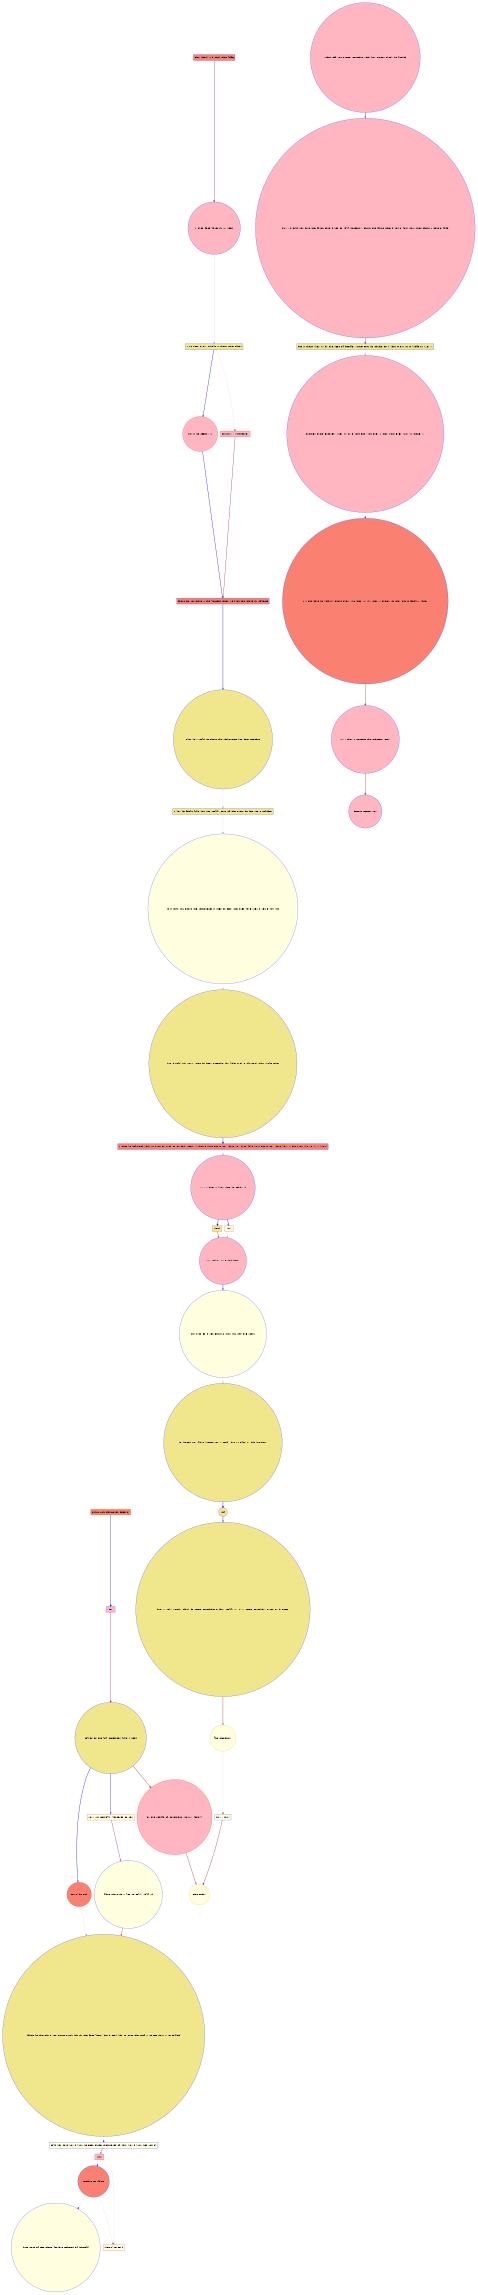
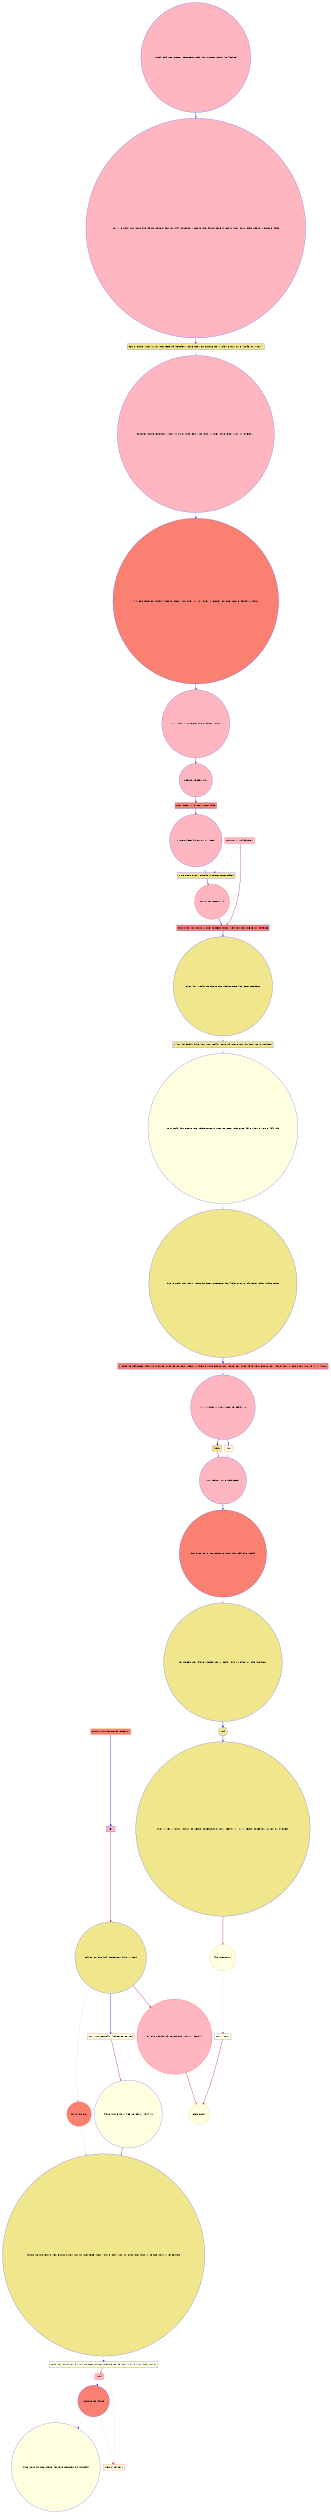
edge "n so does every single 1 thats come after" -> "Sounds... uplifting.": reversed
edge "doesnt matter now" -> "they dead, n i took that life": added
node "but just as i was about 2 push him off the roof?": fillcolor lightyellow -> salmon
edge "talked to the lil speedster like u said" -> "How'd it go?": style bold -> dotted
